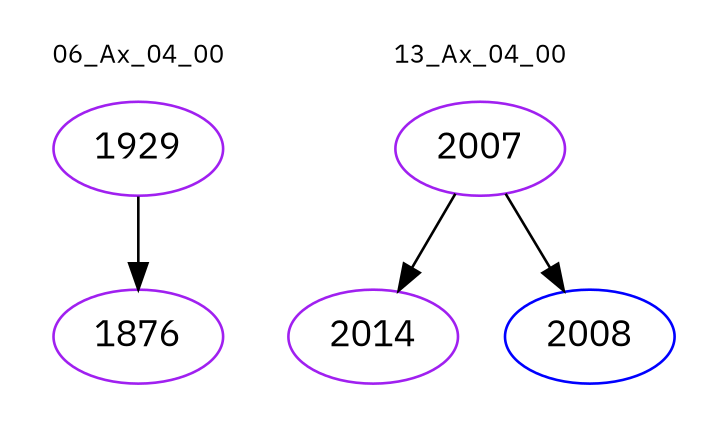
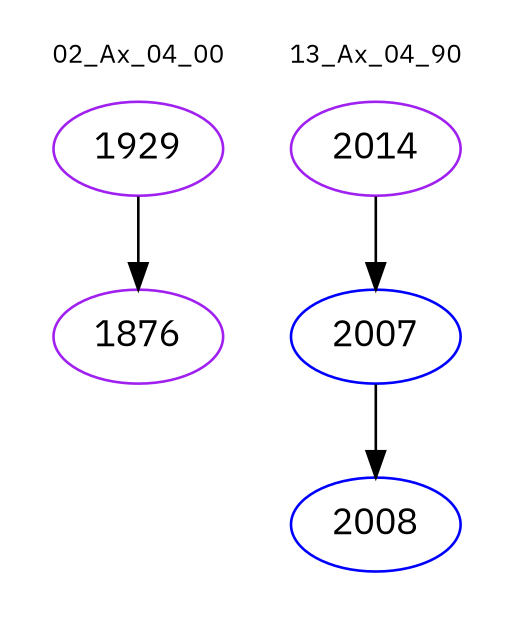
cluster "06_Ax_04_00": label "06_Ax_04_00" -> "02_Ax_04_00"
cluster "13_Ax_04_00": label "13_Ax_04_00" -> "13_Ax_04_90"
node "2007": color purple -> blue
edge "2007" -> "2014": reversed
